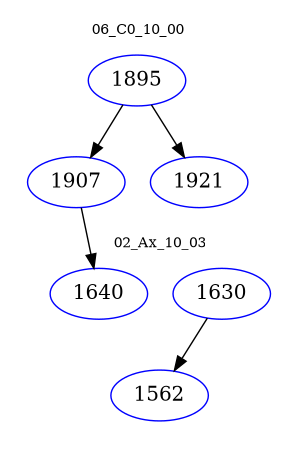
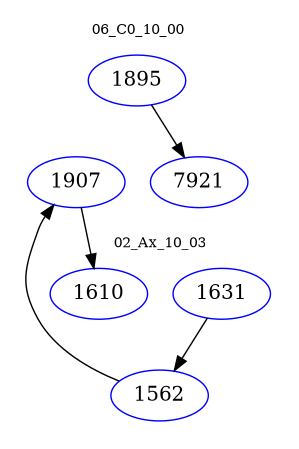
edge "1895" -> "1907": now "1562" -> "1907"
node "1921": label "1921" -> "7921"
node "1640": label "1640" -> "1610"
node "1630": label "1630" -> "1631"
